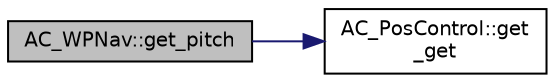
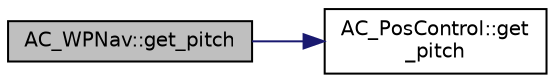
node "AC_PosControl::get _get": label "AC_PosControl::get _get" -> "AC_PosControl::get _pitch"
